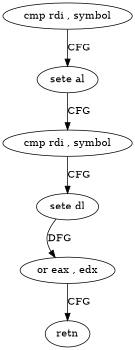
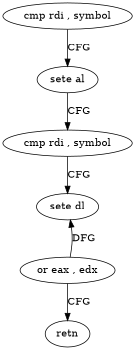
edge "sete dl" -> "or eax , edx": reversed
